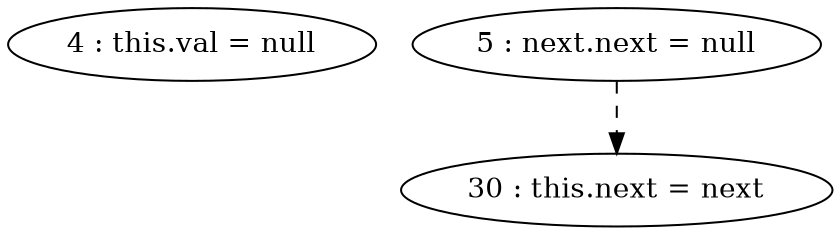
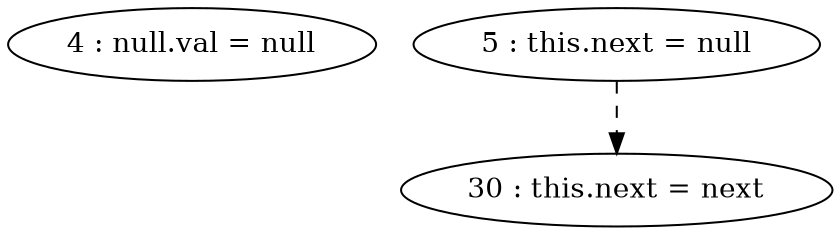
node "4 : this.val = null": label "4 : this.val = null" -> "4 : null.val = null"
node "5 : next.next = null": label "5 : next.next = null" -> "5 : this.next = null"
